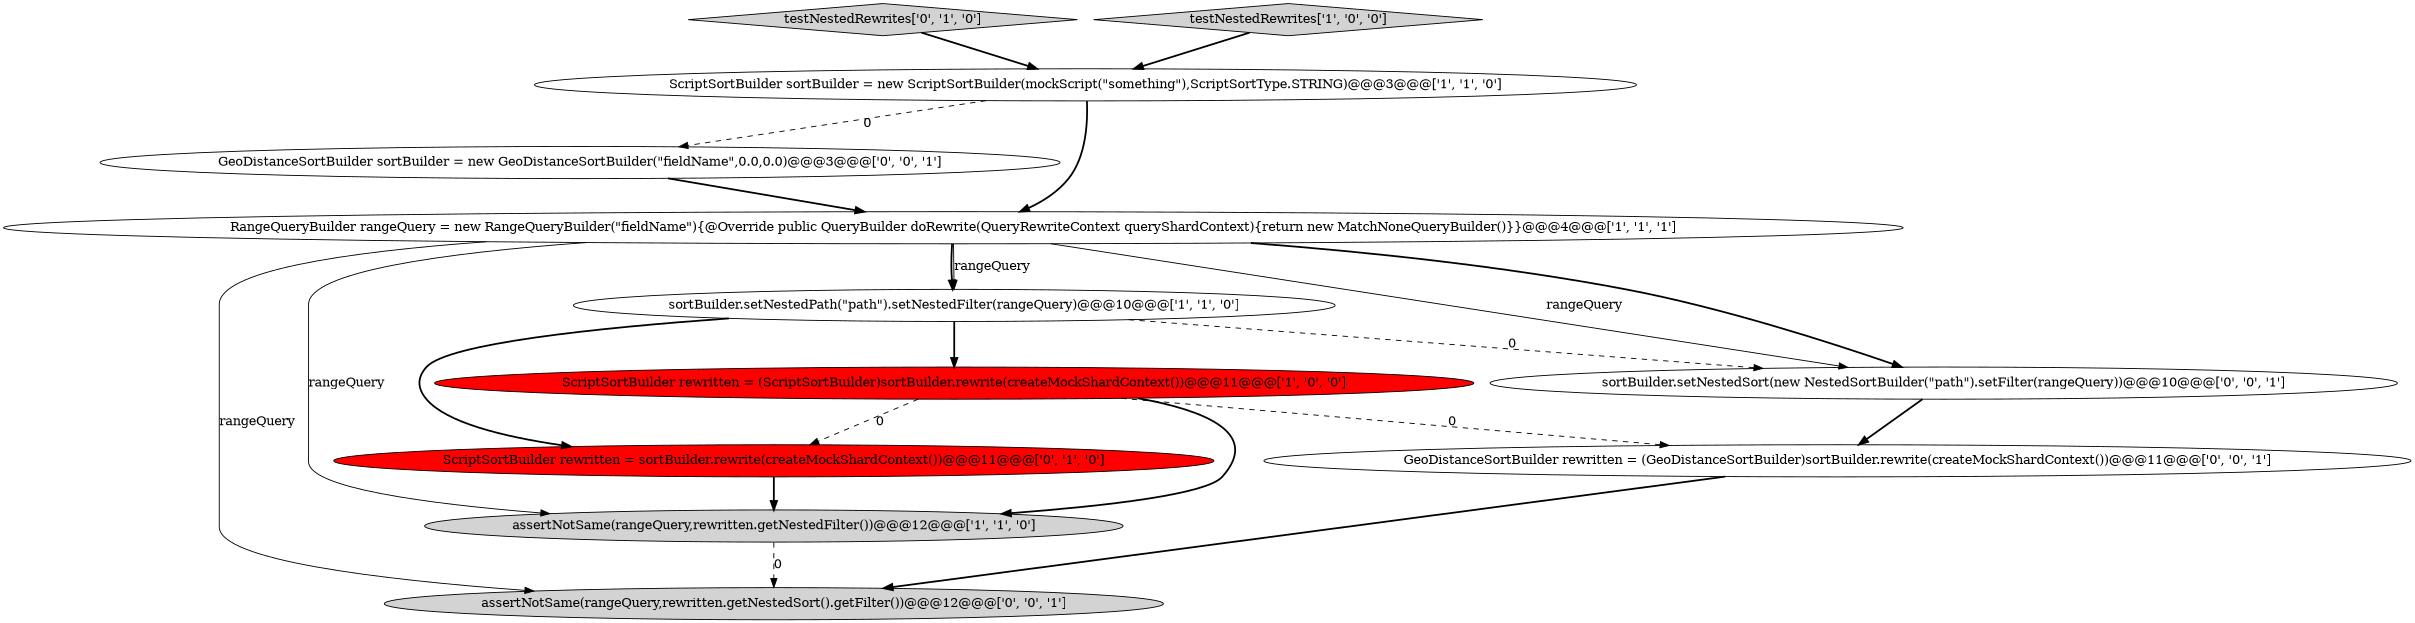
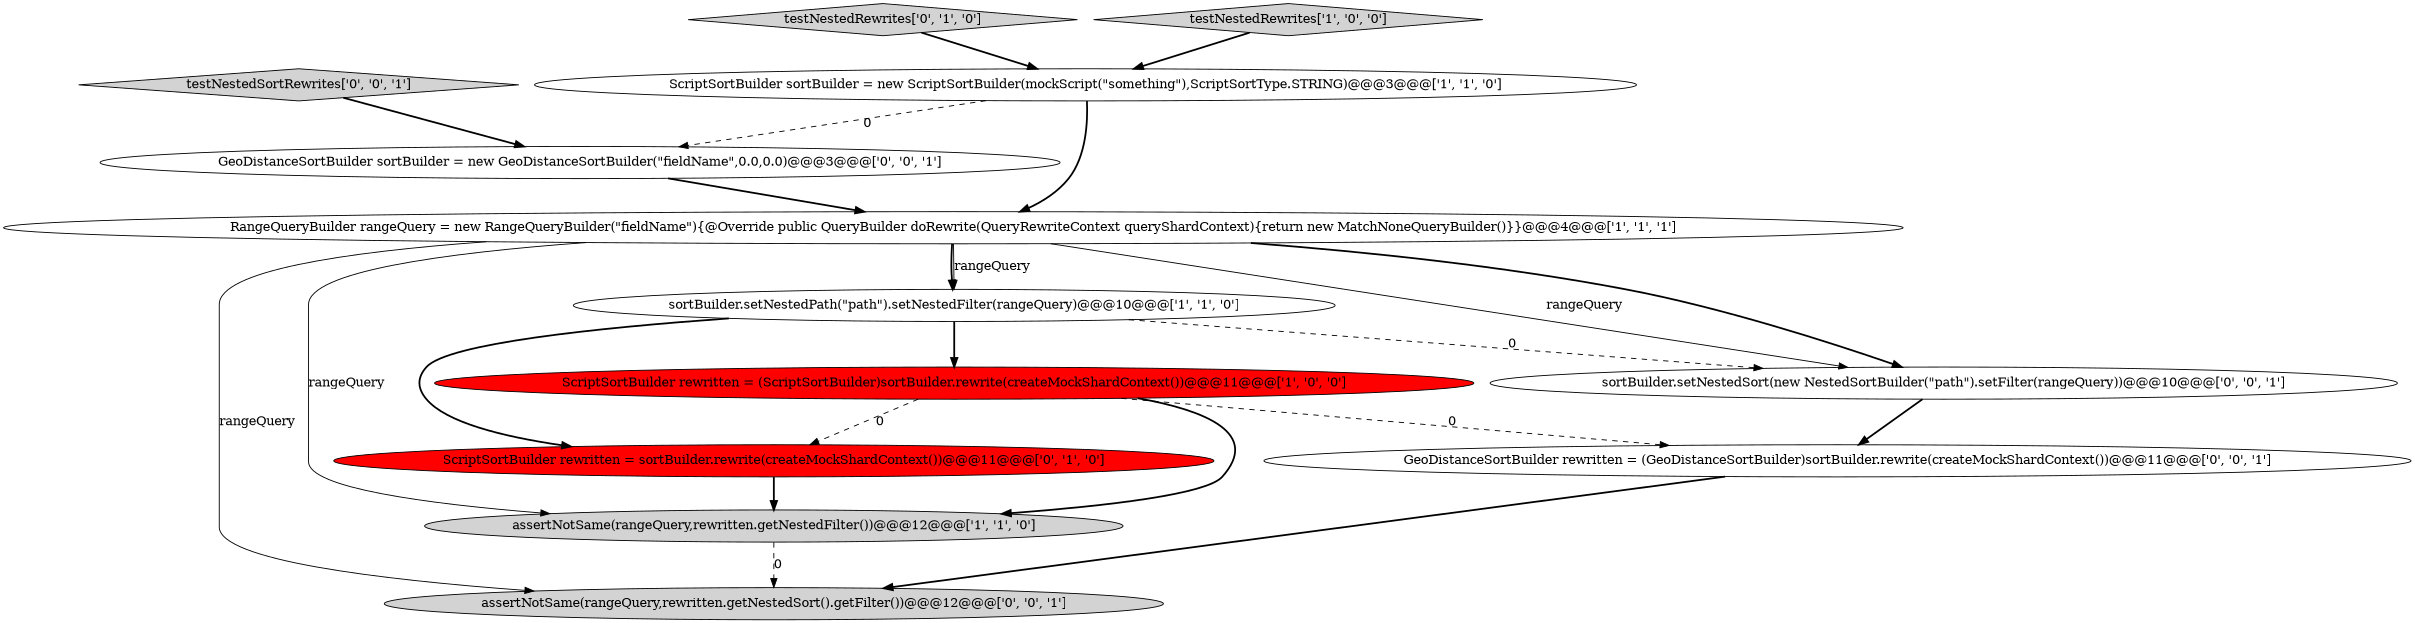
node "testNestedSortRewrites['0', '0', '1']": added
